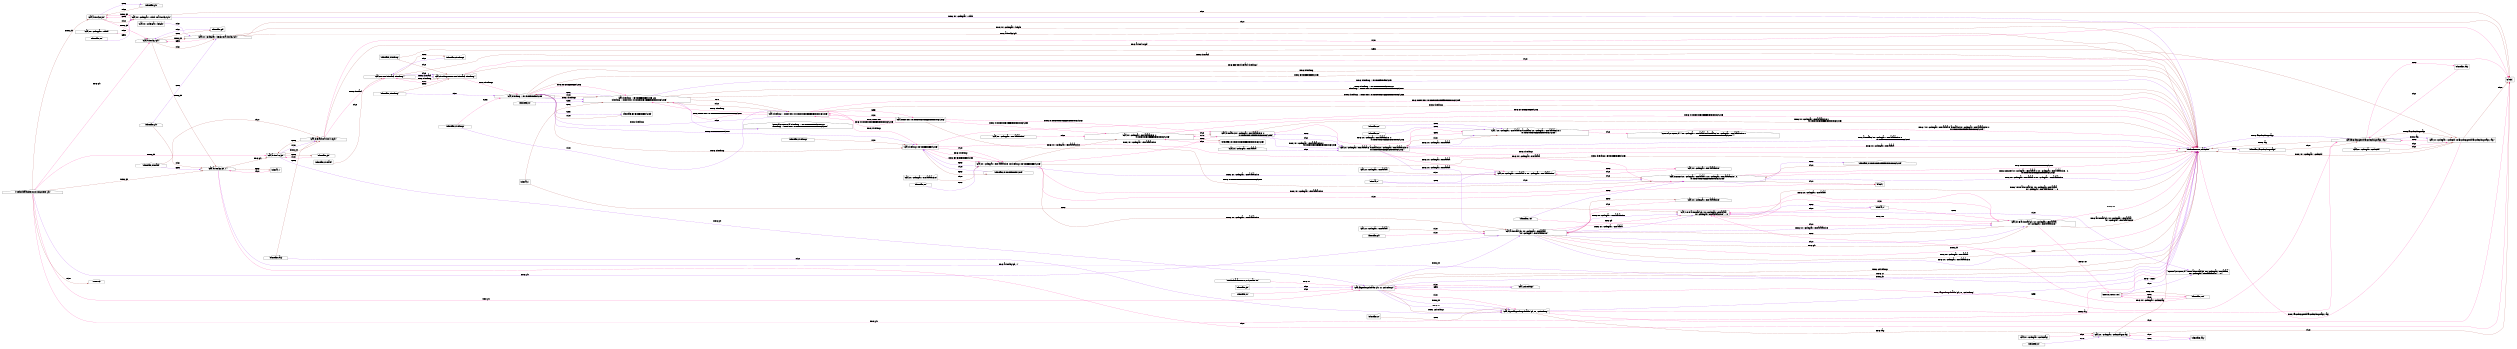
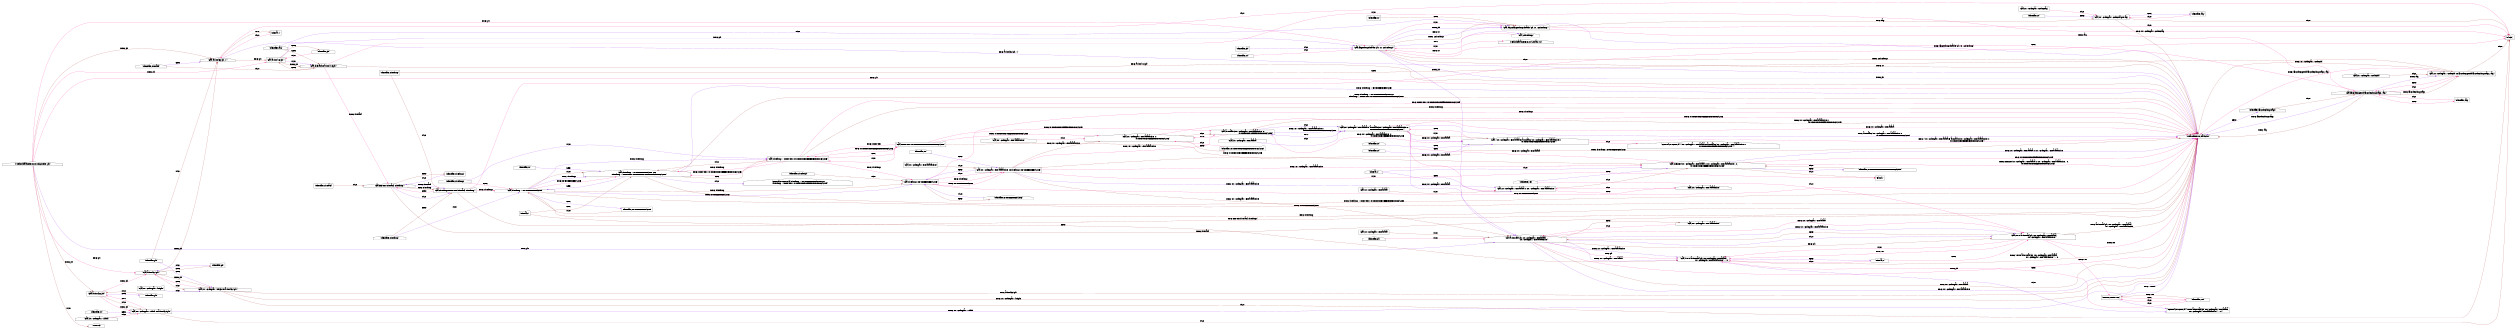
edge "(MethodParameterIn,AVStream *st)" -> "(Call,ff_get_bmp_header(pb, st, &size_bmp))": reversed
edge "(MethodParameterIn,AVIOContext *pb)" -> "(Call,ff_get_bmp_header(pb, st, &size_bmp))": label "MAX: pb" -> "DDG: pb"
